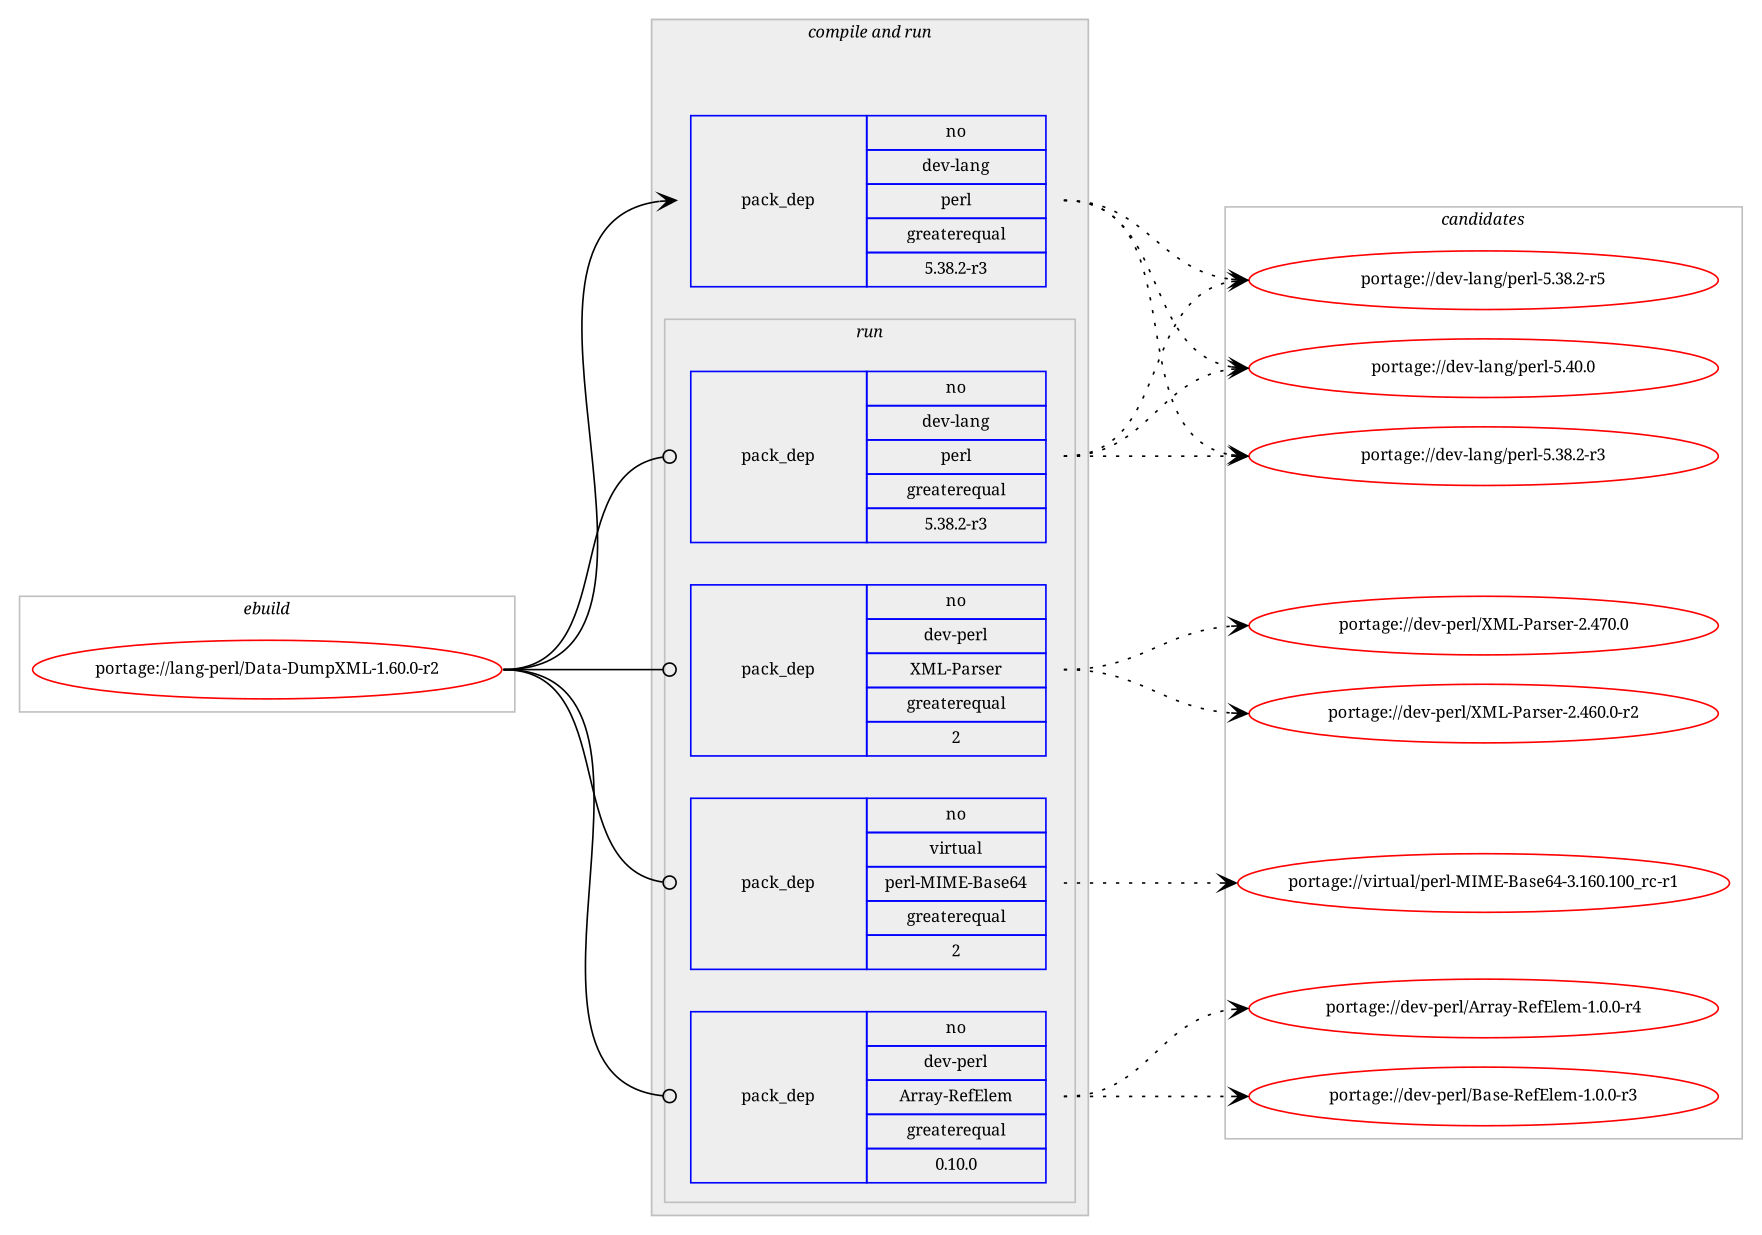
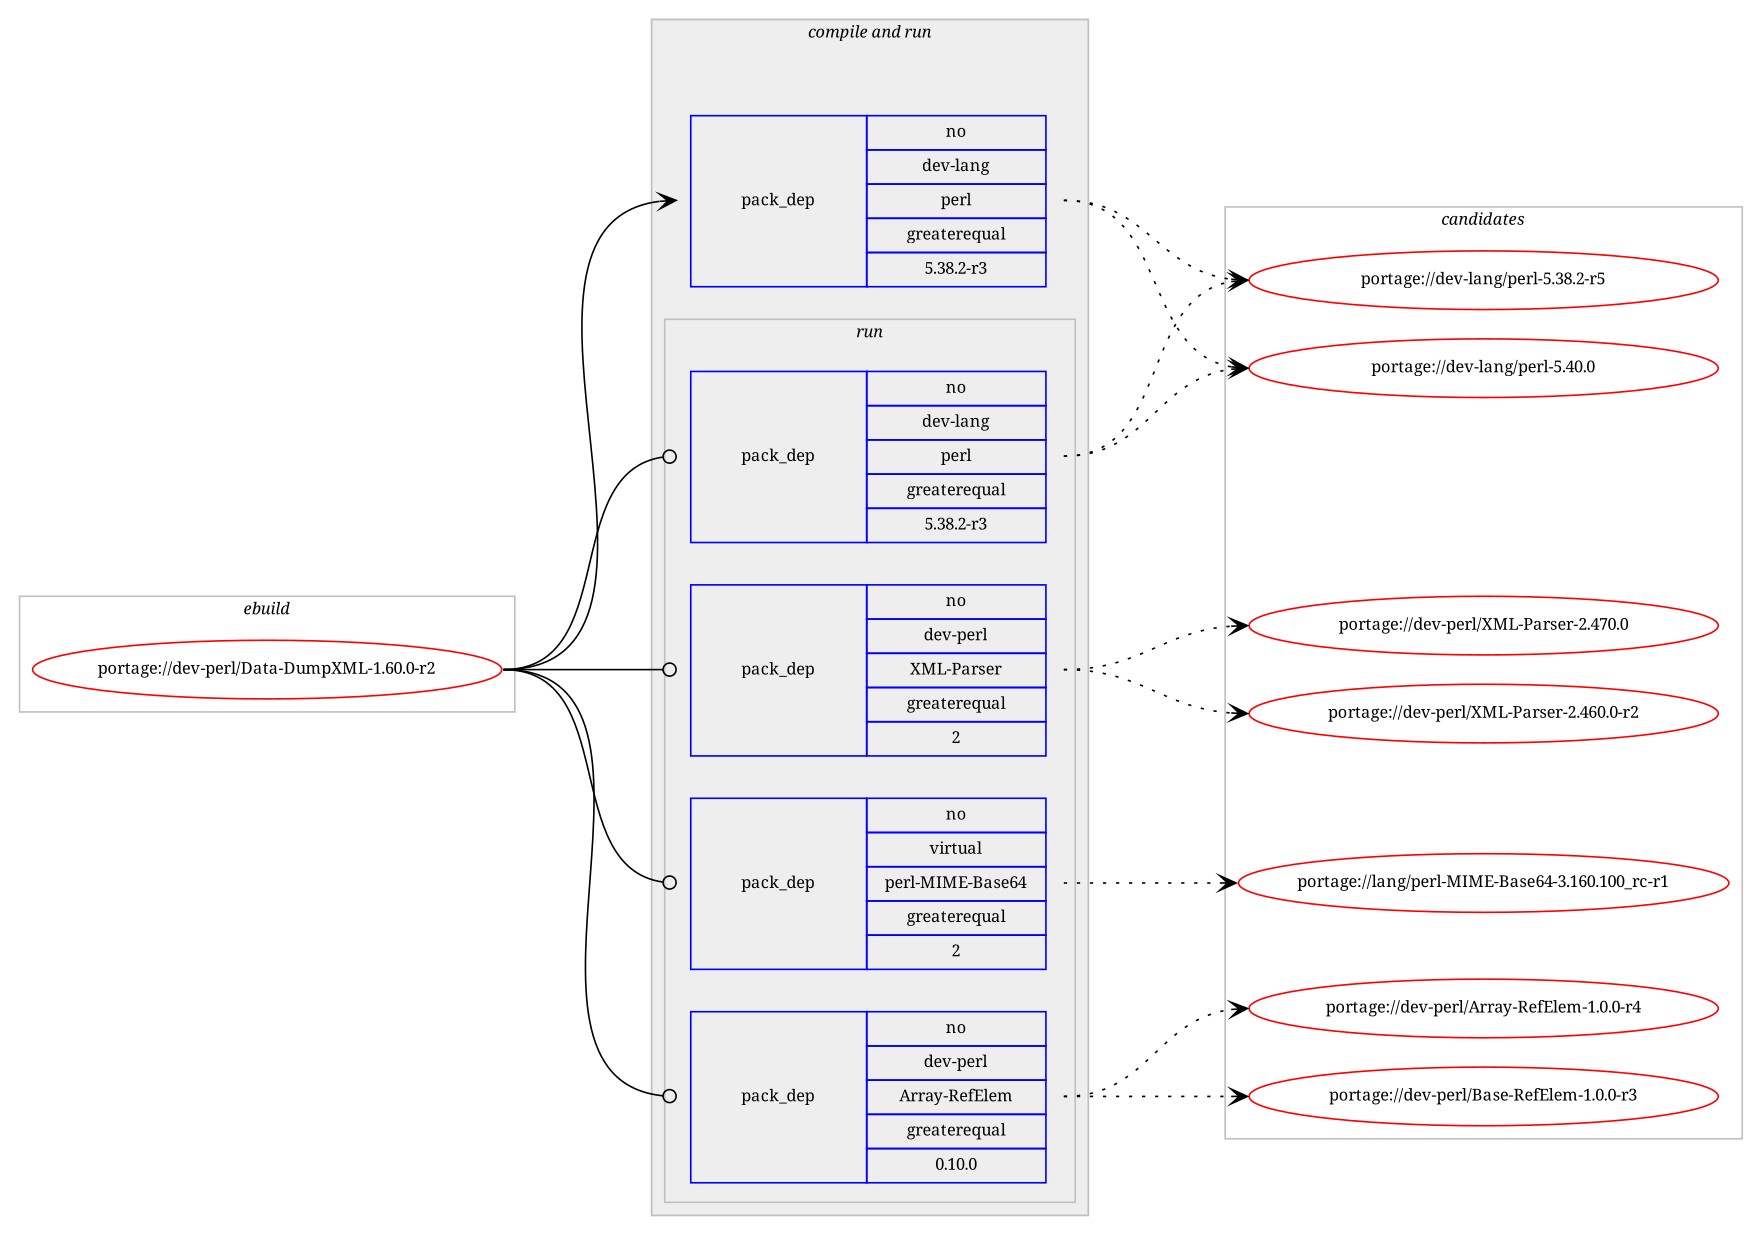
node "portage://dev-lang/perl-5.38.2-r3": removed
node "portage://lang-perl/Data-DumpXML-1.60.0-r2": label "portage://lang-perl/Data-DumpXML-1.60.0-r2" -> "portage://dev-perl/Data-DumpXML-1.60.0-r2"
node "portage://virtual/perl-MIME-Base64-3.160.100_rc-r1": label "portage://virtual/perl-MIME-Base64-3.160.100_rc-r1" -> "portage://lang/perl-MIME-Base64-3.160.100_rc-r1"
